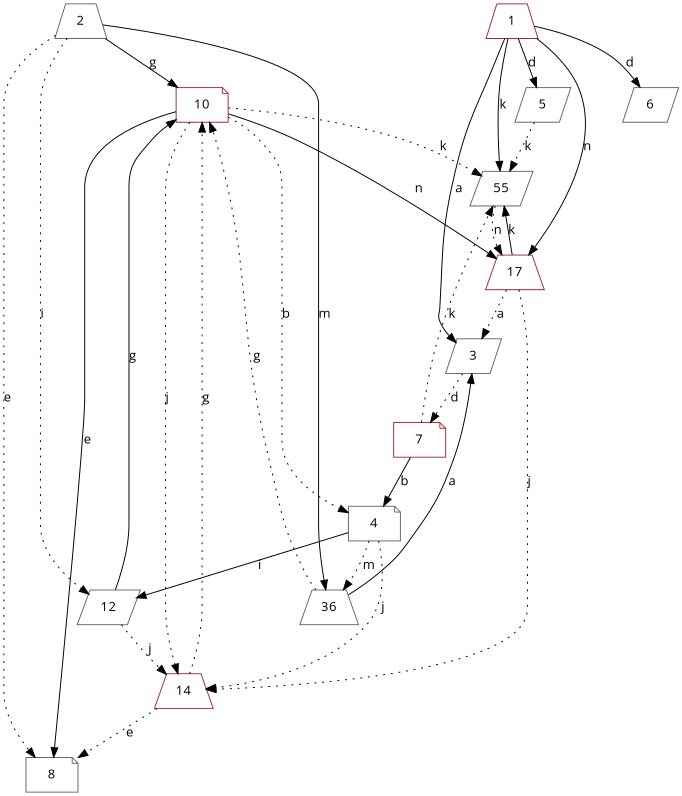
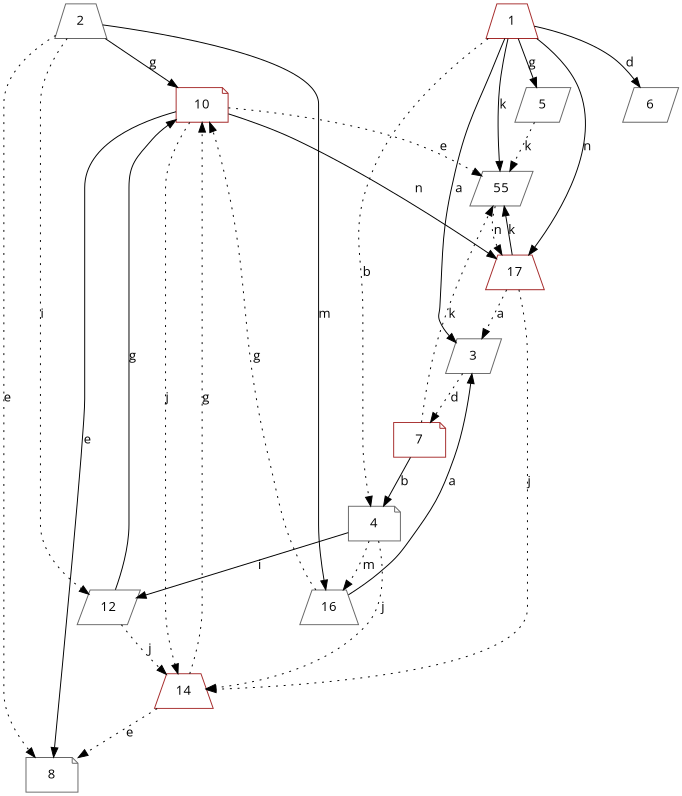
edge "1" -> "5": label "d" -> "g"
edge "10" -> "55": label "k" -> "e"
edge "10" -> "4": now "1" -> "4"
node "36": label "36" -> "16"
